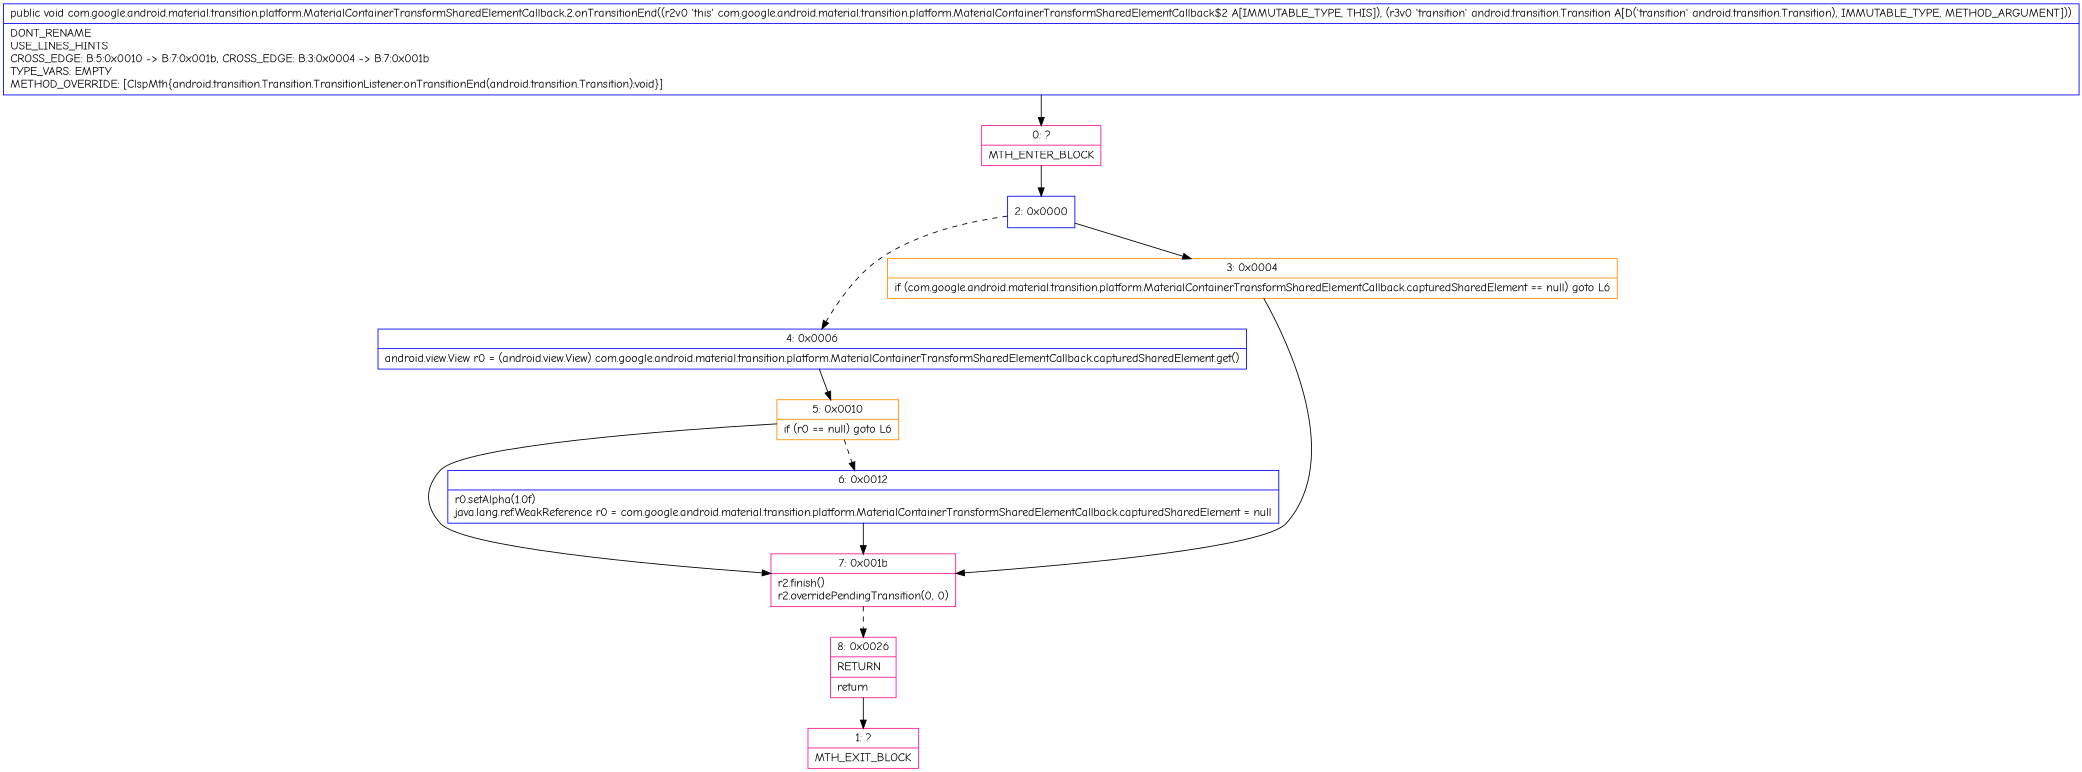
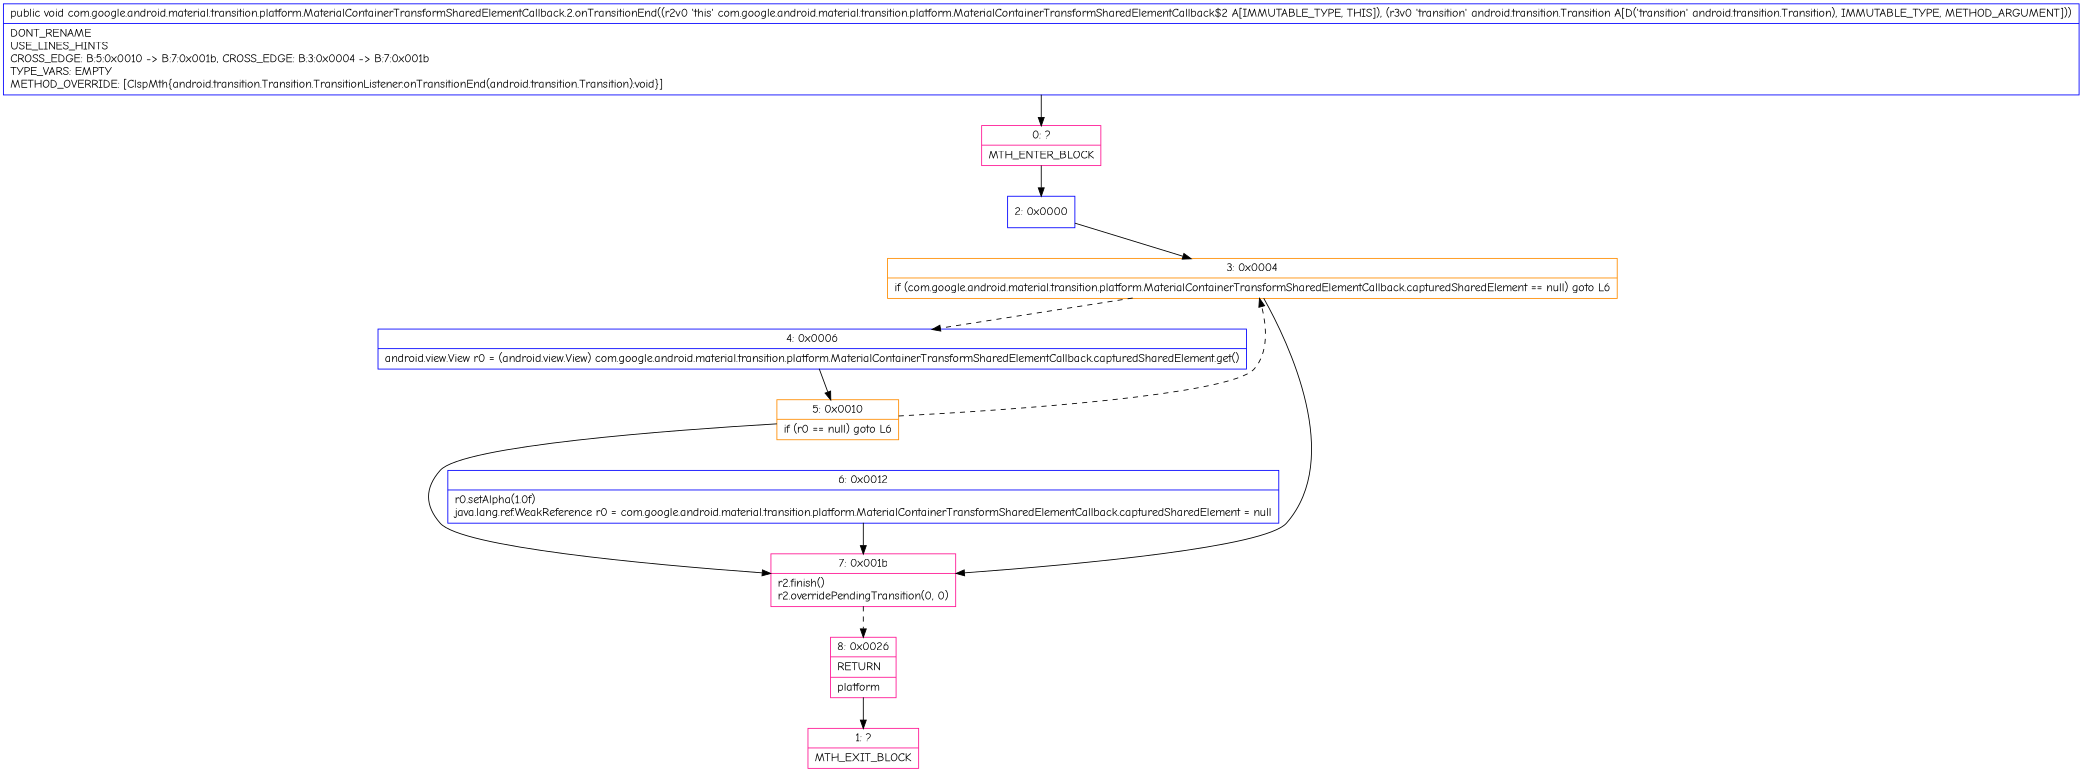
edge "2: 0x0000" -> "4: 0x0006": now "3: 0x0004" -> "4: 0x0006"
edge "5: 0x0010" -> "6: 0x0012": now "5: 0x0010" -> "3: 0x0004"
node "8: 0x0026": text "return" -> "platform"
